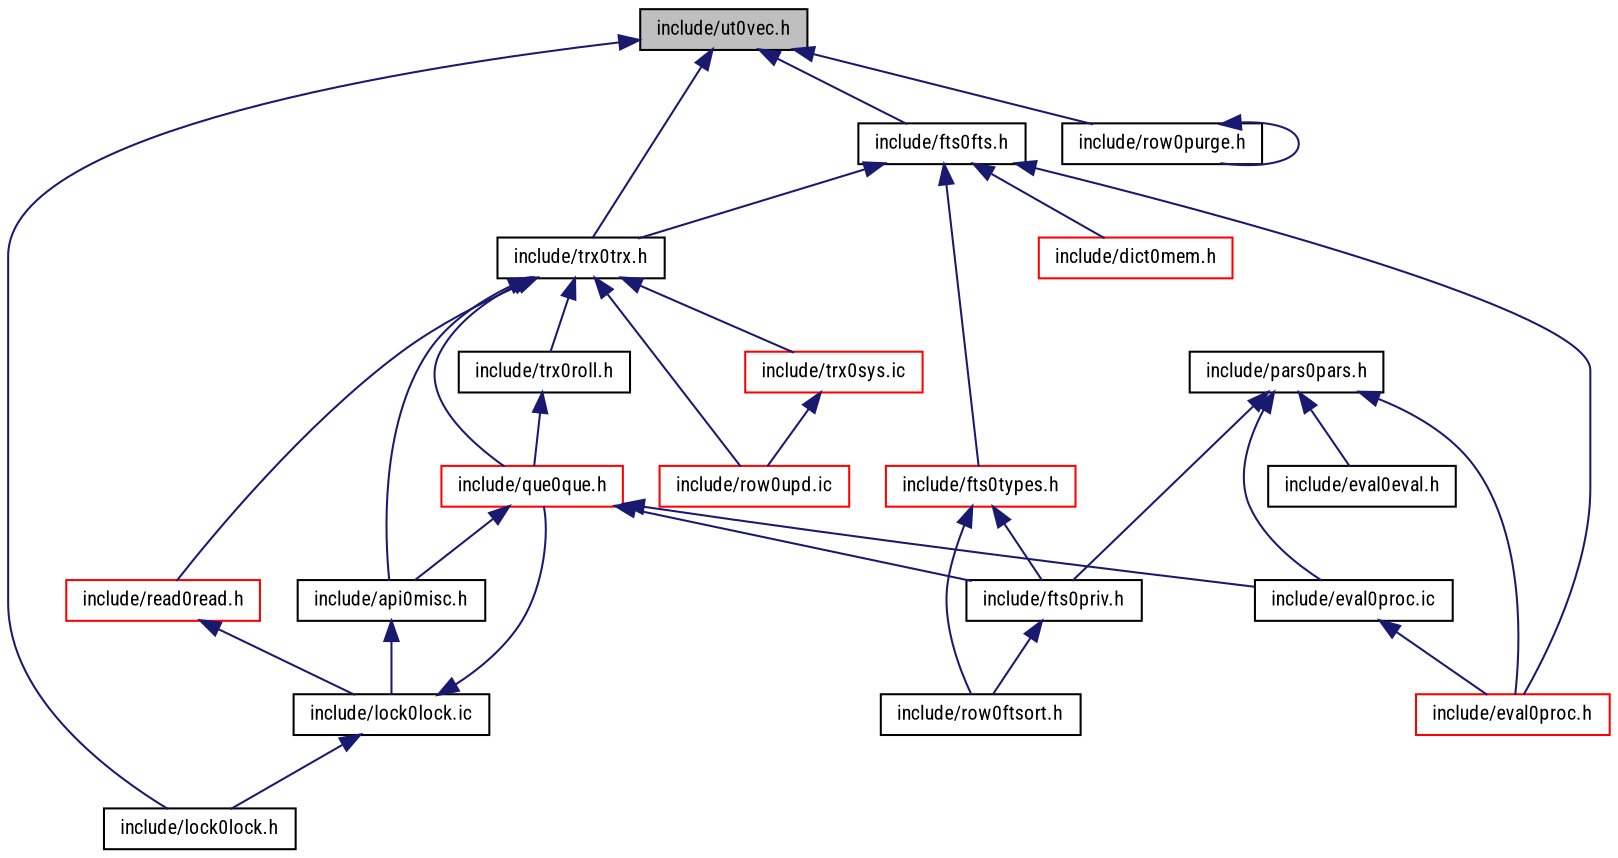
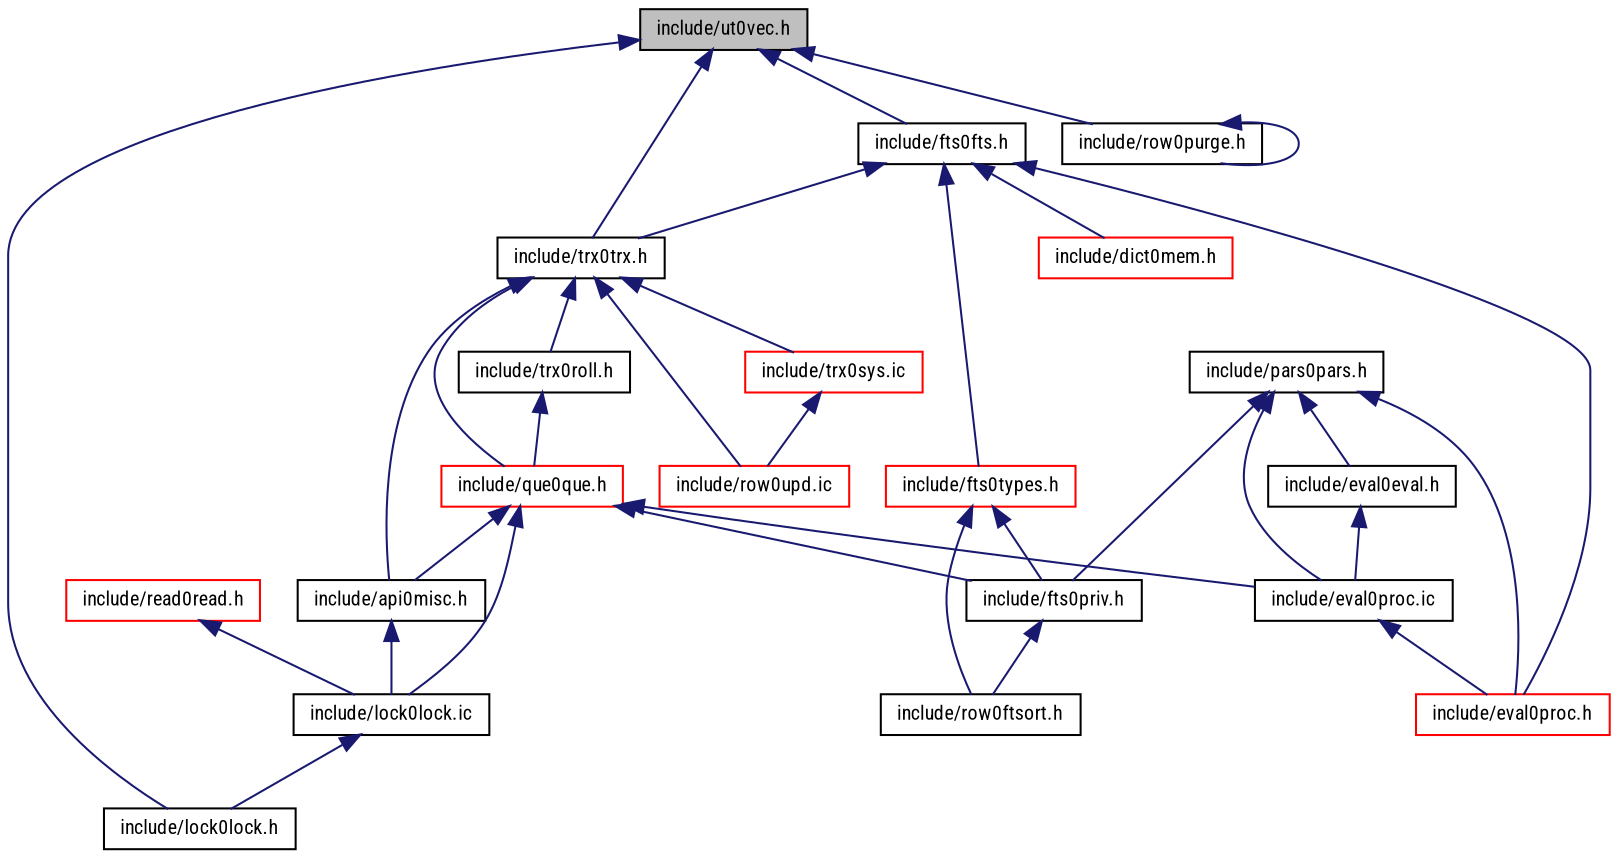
edge "include/read0read.h" -> "include/trx0trx.h": removed
edge "include/eval0proc.ic" -> "include/eval0eval.h": added
edge "include/que0que.h" -> "include/lock0lock.ic": reversed
